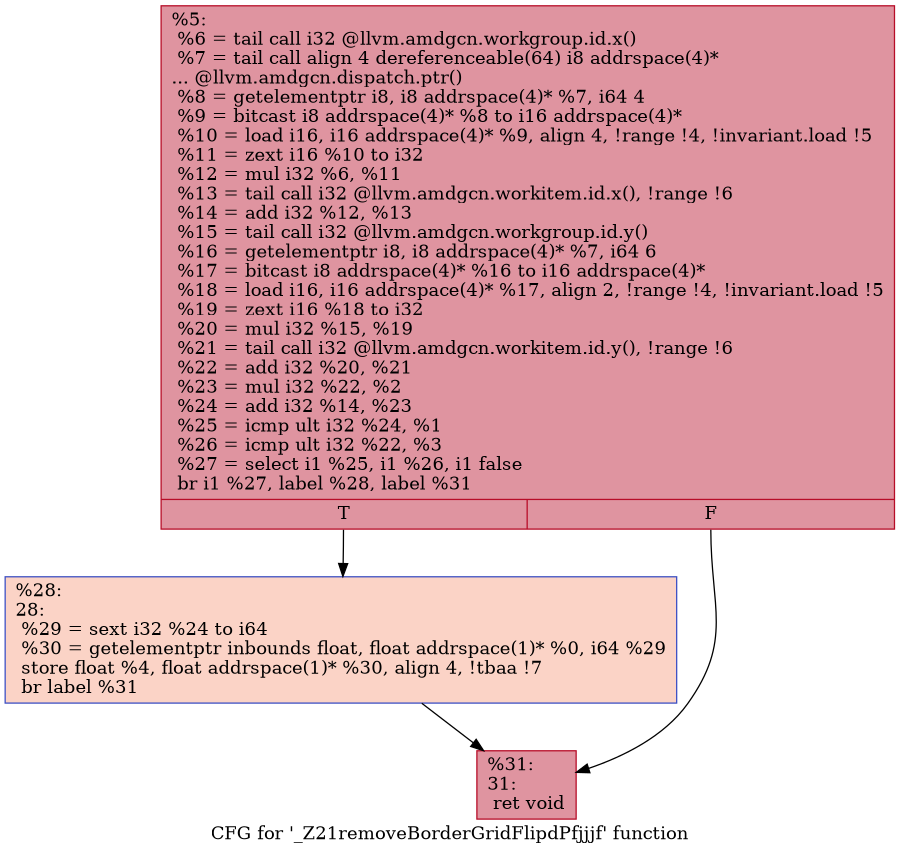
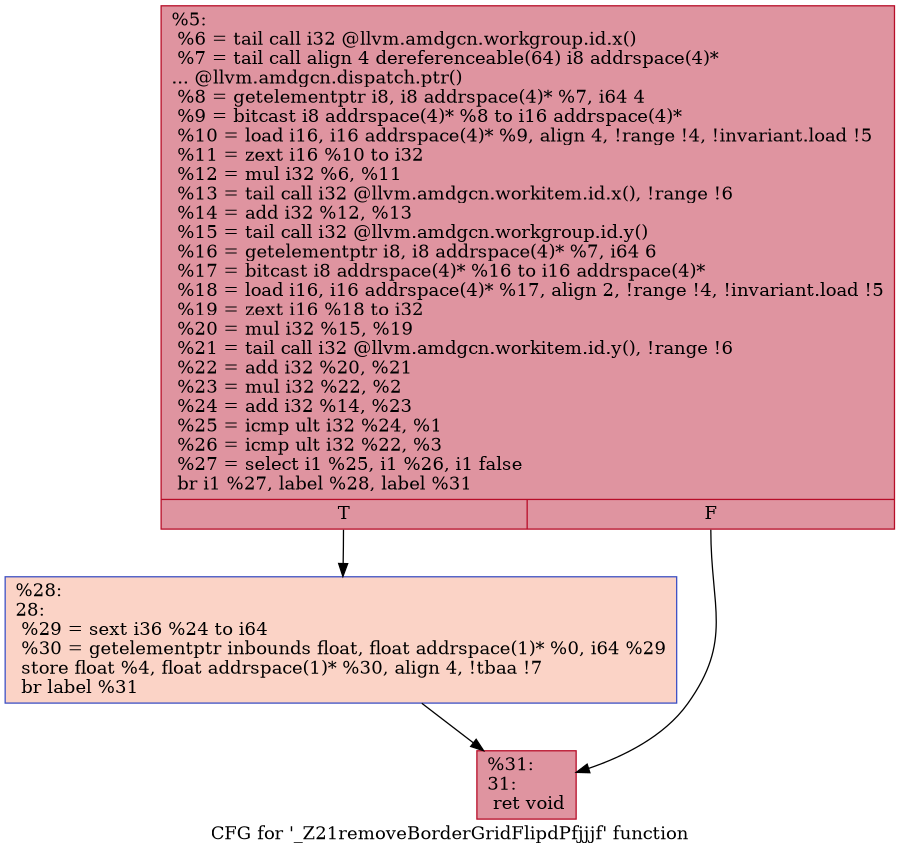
node "%28:": text "%29 = sext i32 %24 to i64" -> "%29 = sext i36 %24 to i64"
